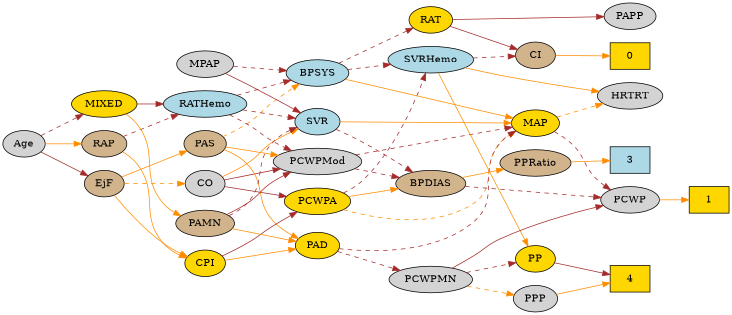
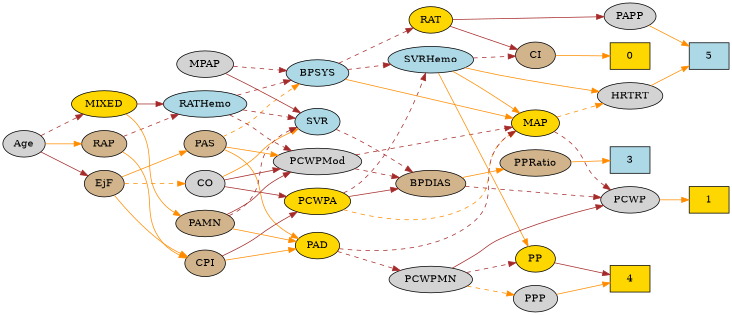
node "5": added
edge "SVR" -> "MAP": now "SVRHemo" -> "MAP"
edge "PCWPA" -> "BPDIAS": color darkorange -> brown
node "CPI": fillcolor gold -> tan
